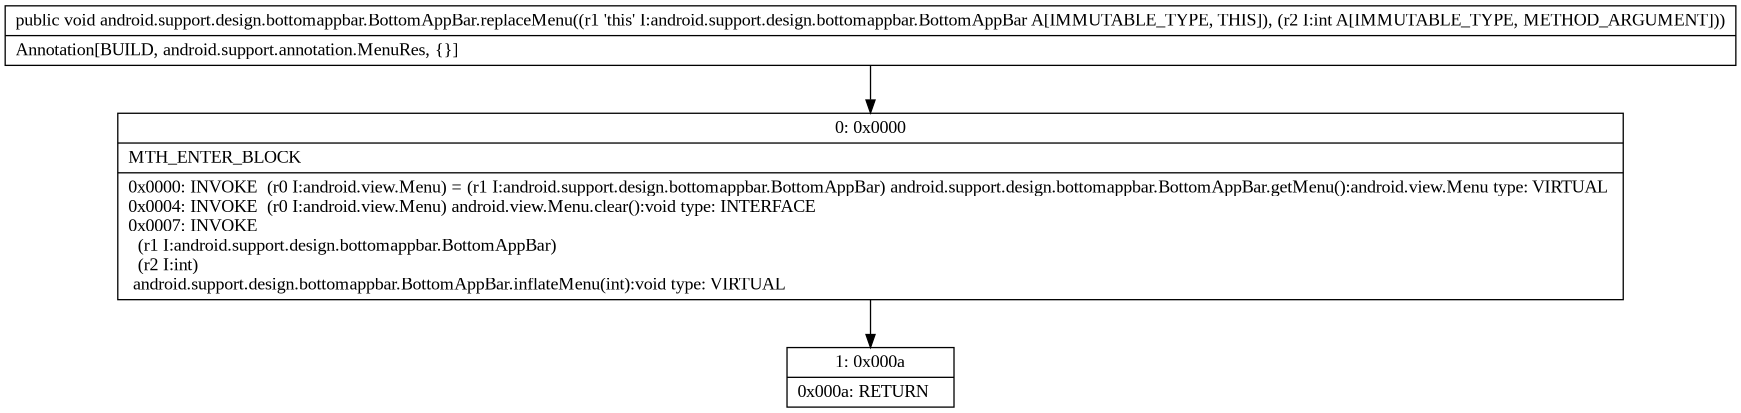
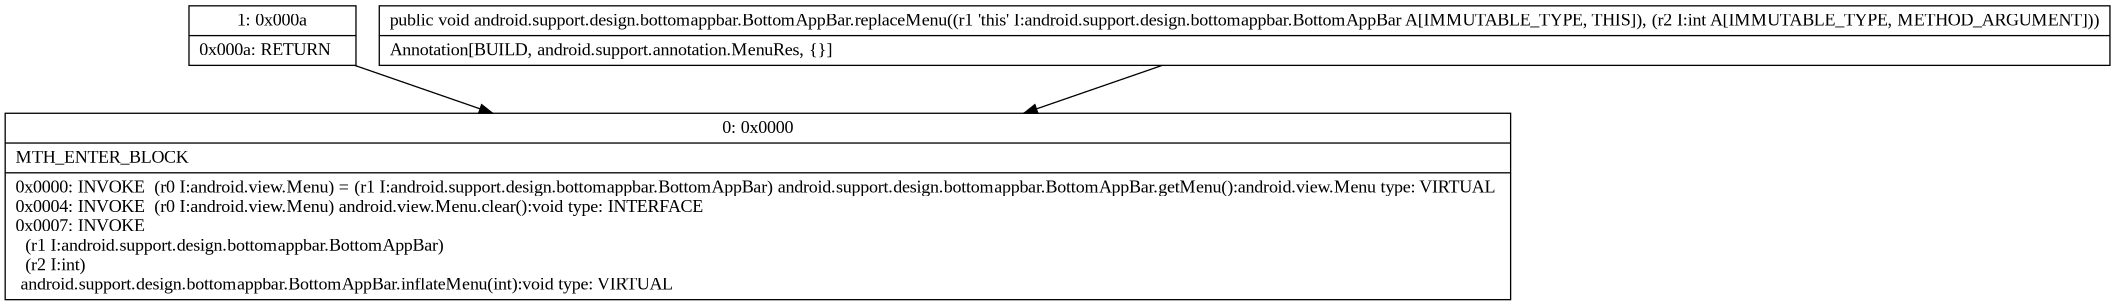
edge "0: 0x0000" -> "1: 0x000a": reversed
